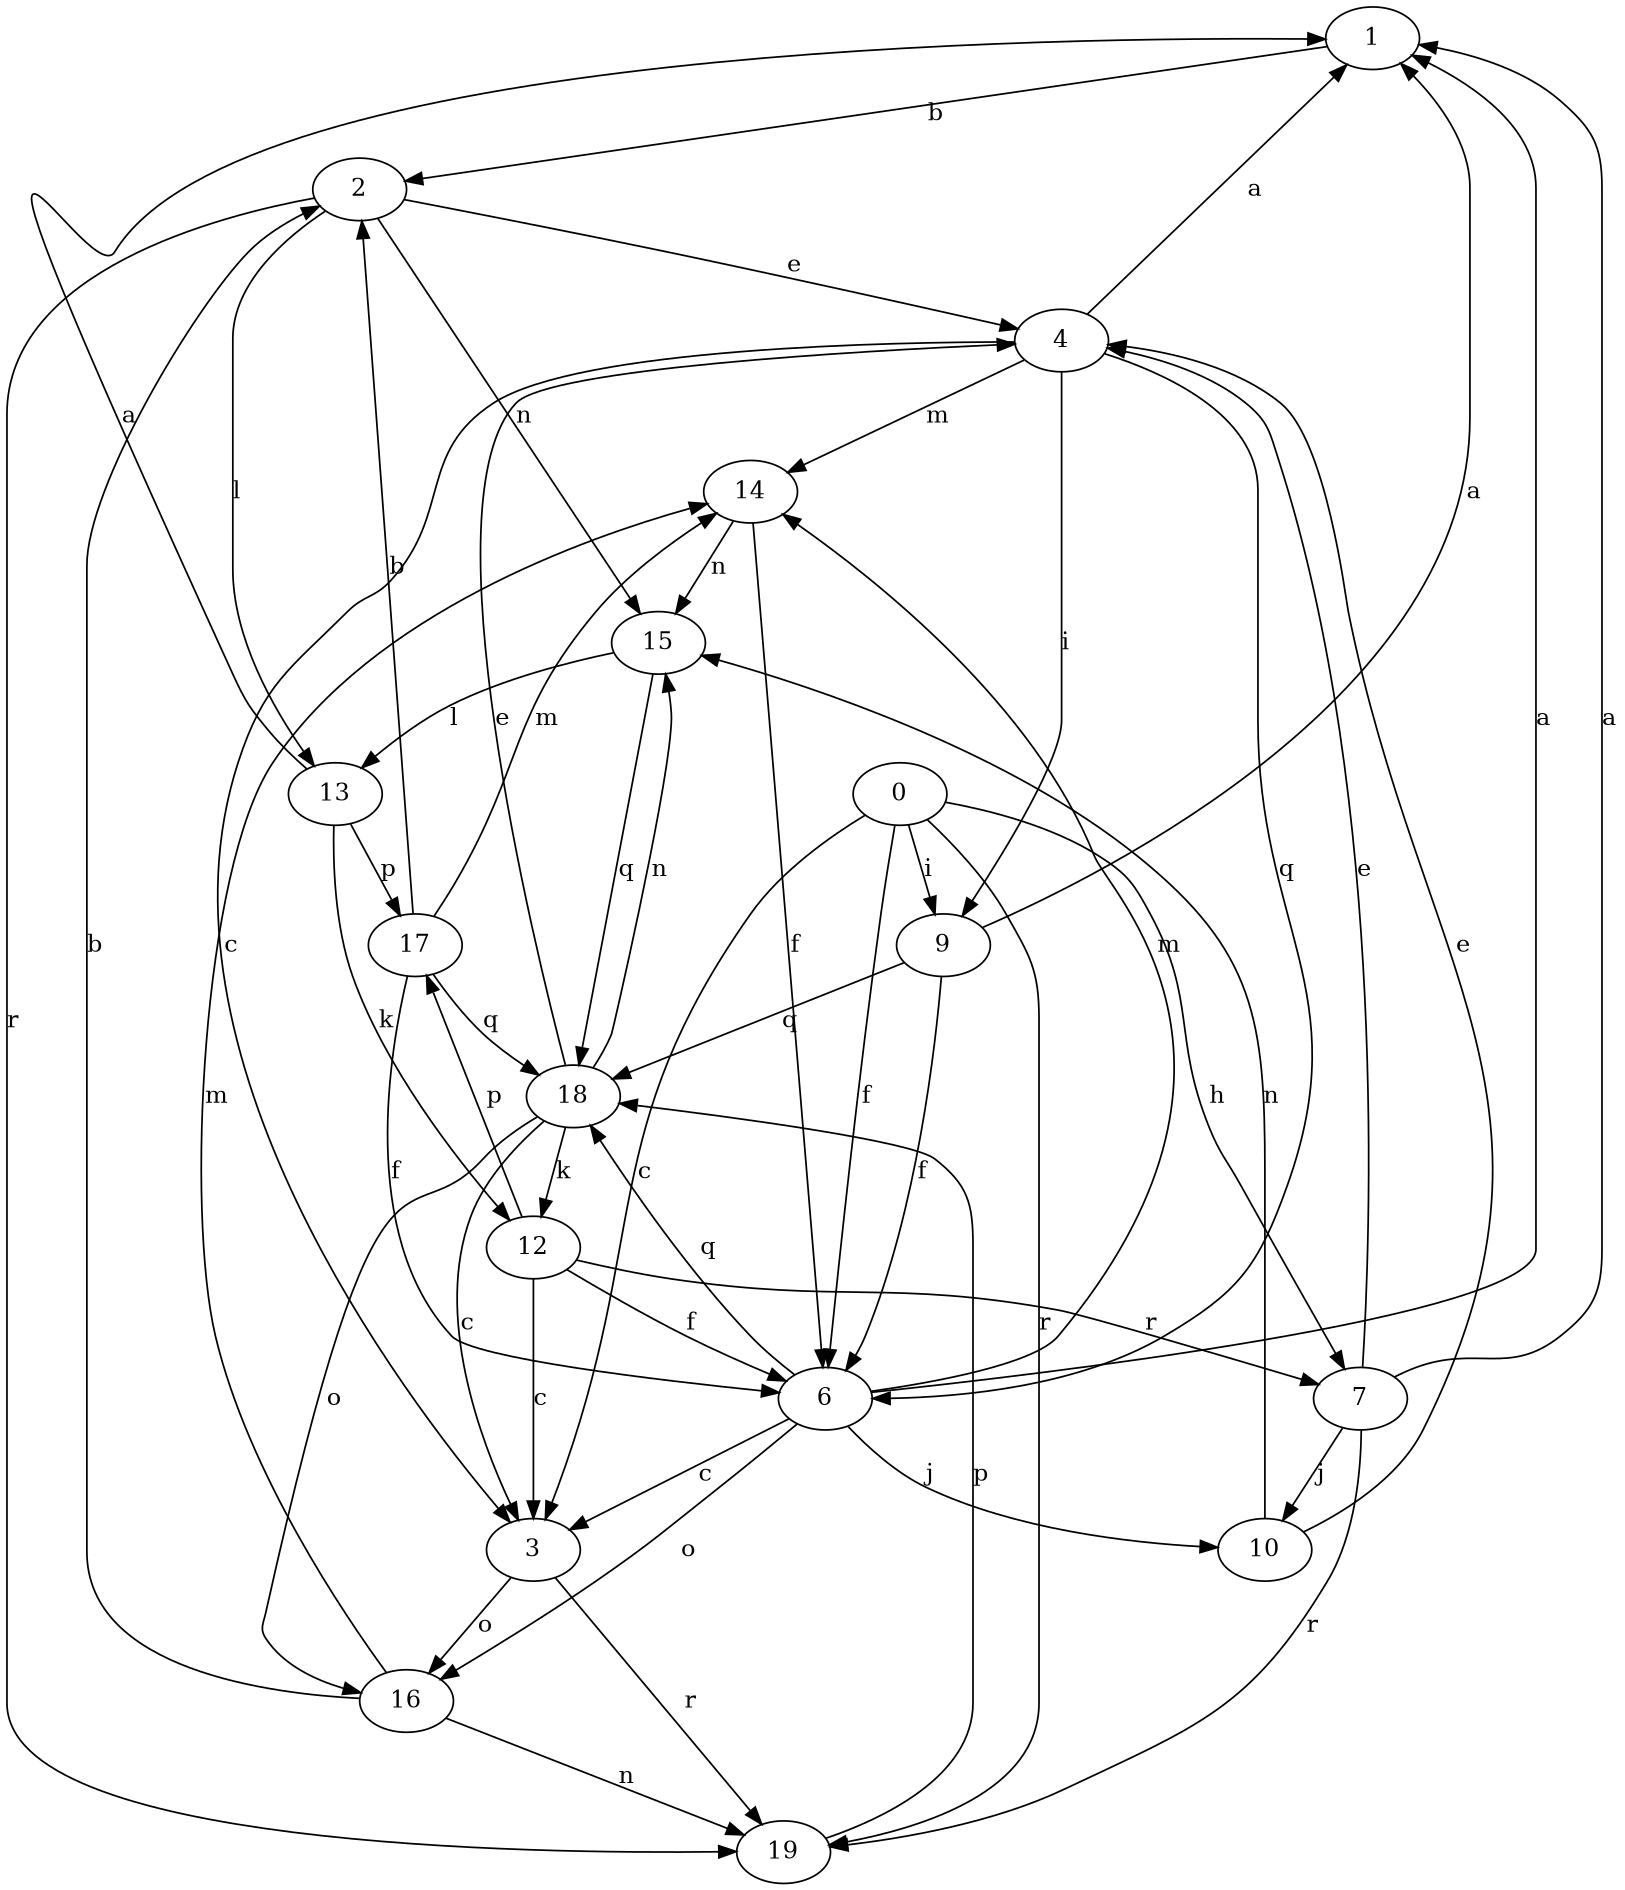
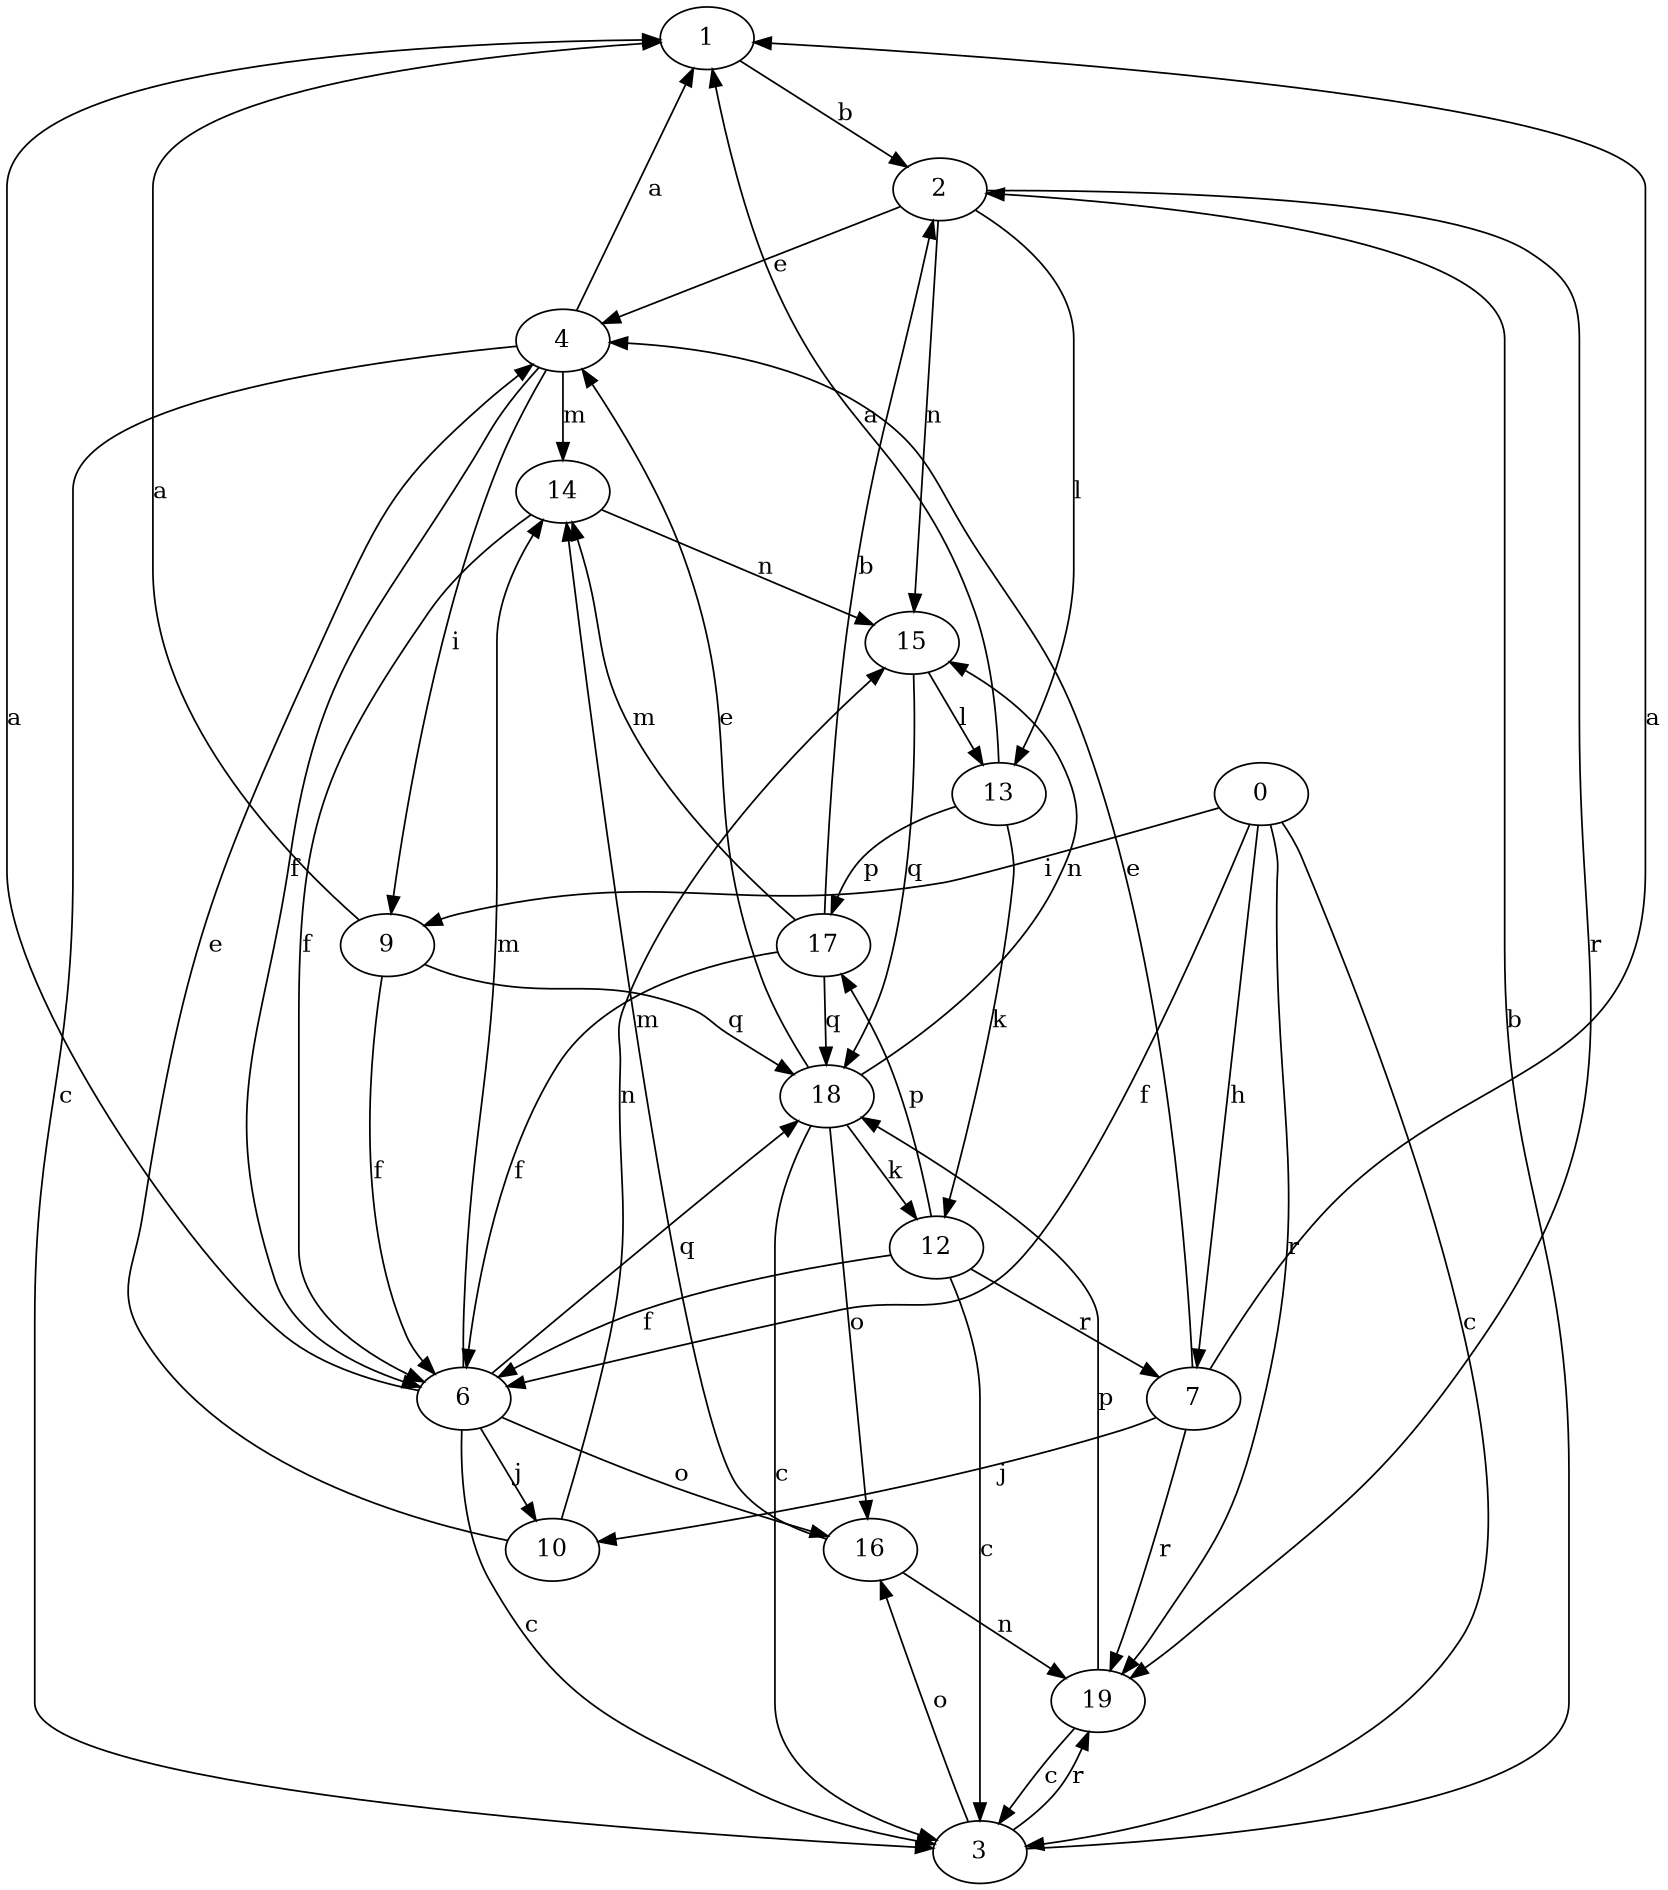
edge "4" -> "6": label "q" -> "f"
edge "16" -> "2": now "3" -> "2"
edge "19" -> "3": added, label "c"
